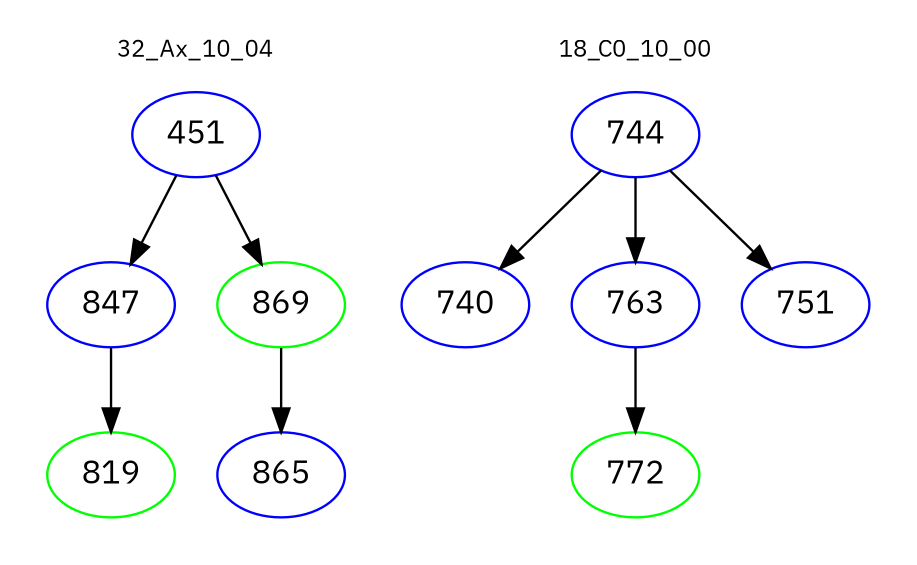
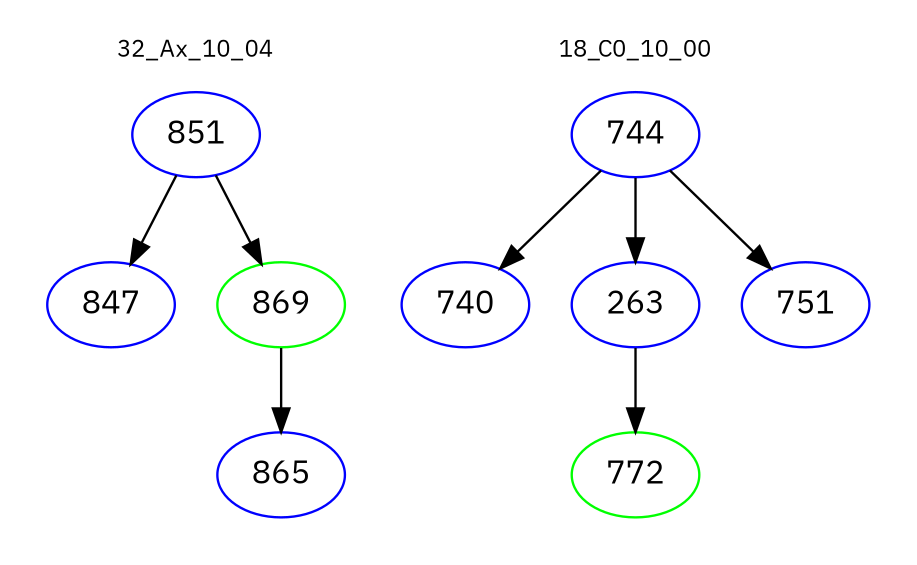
node "451": label "451" -> "851"
node "763": label "763" -> "263"
node "819": removed
